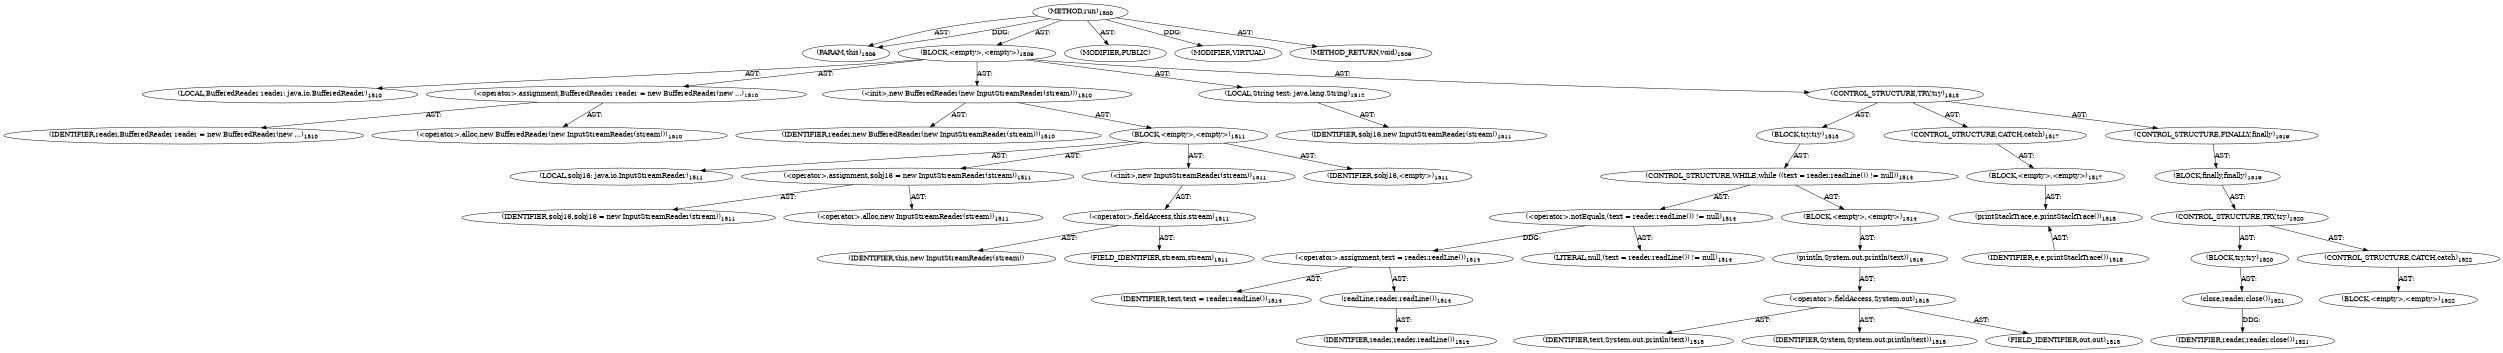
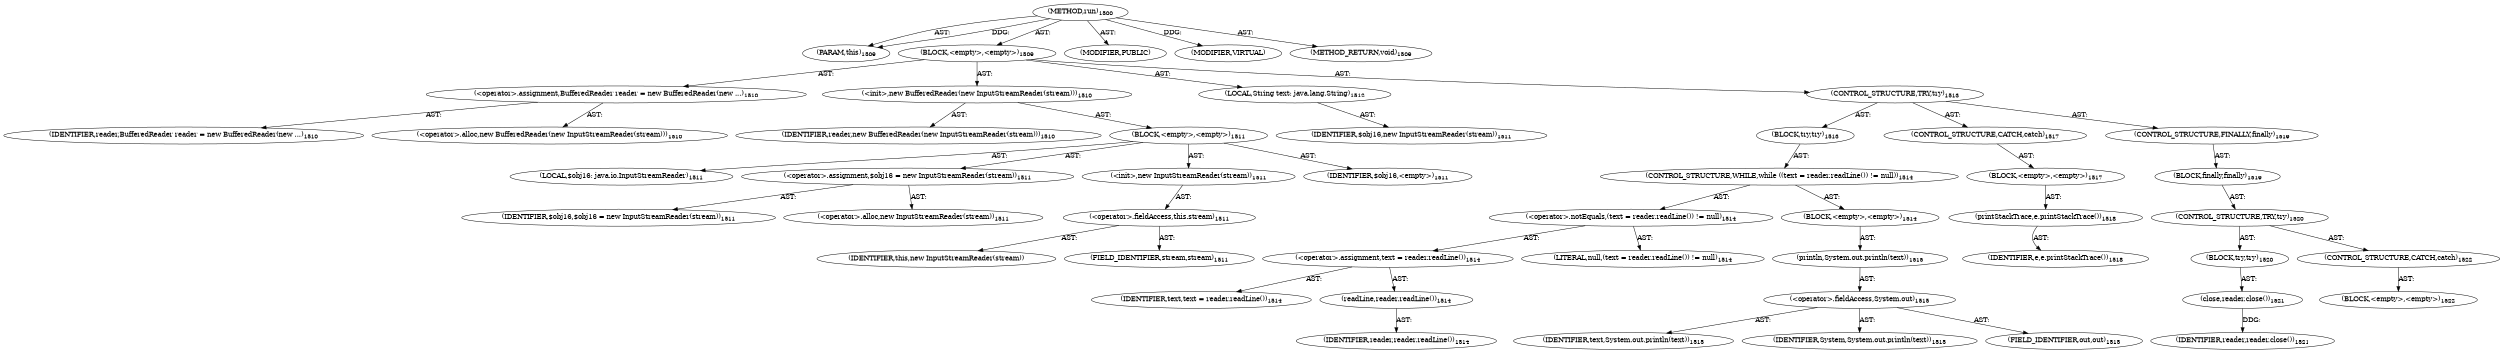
node "(LOCAL,BufferedReader reader: java.io.BufferedReader)": removed
edge "(<operator>.notEquals,(text = reader.readLine()) != null)" -> "(<operator>.assignment,text = reader.readLine())": label "DDG: " -> "AST: "
edge "(IDENTIFIER,e,e.printStackTrace())" -> "(printStackTrace,e.printStackTrace())": reversed
